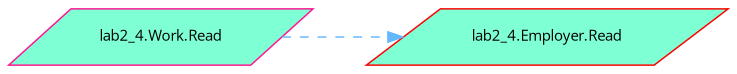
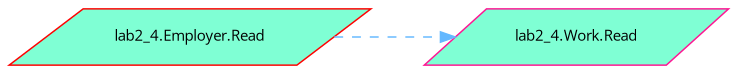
edge "lab2_4.Work.Read" -> "lab2_4.Employer.Read": reversed
